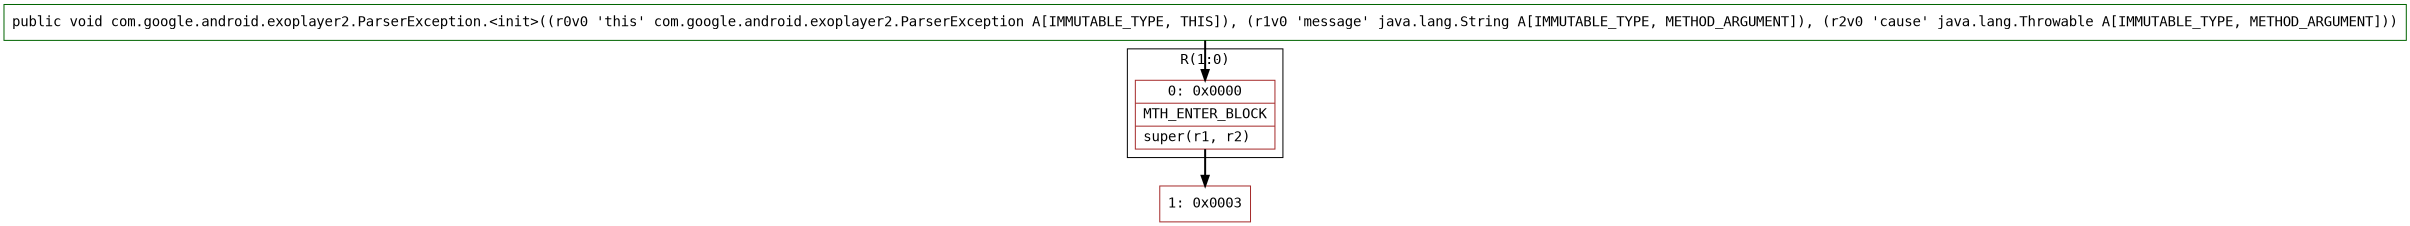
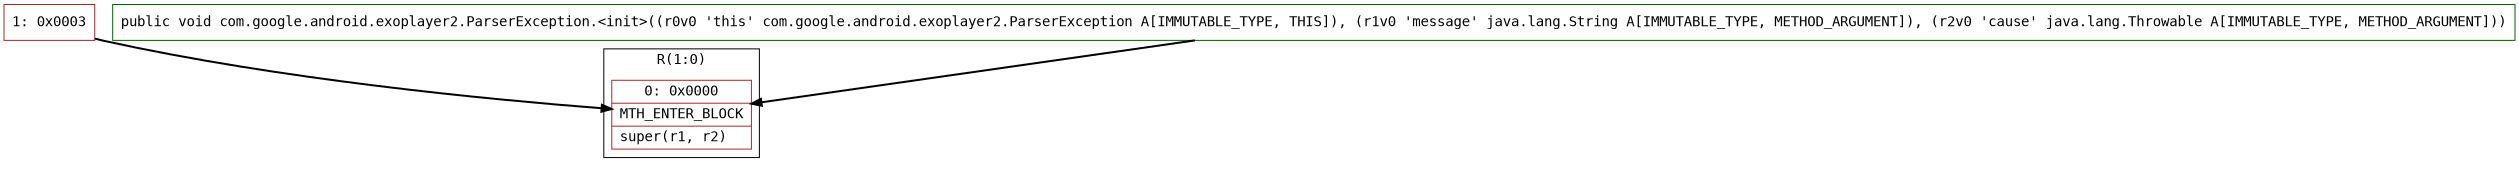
edge "0: 0x0000" -> "1: 0x0003": reversed
